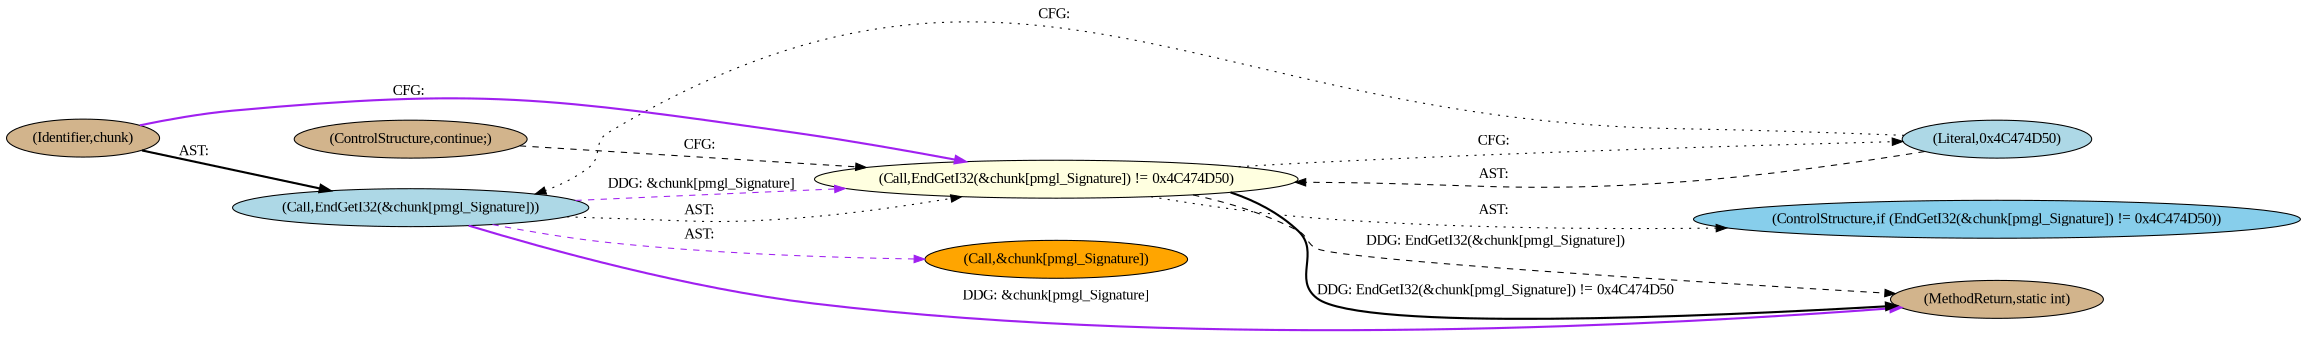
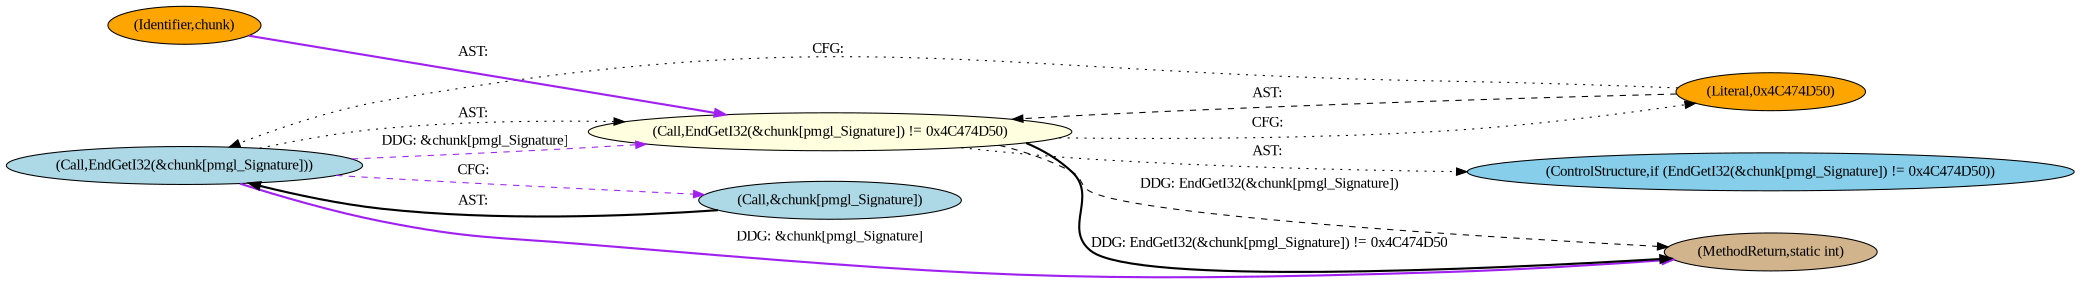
edge "(Identifier,chunk)" -> "(Call,EndGetI32(&chunk[pmgl_Signature]) != 0x4C474D50)": label "CFG: " -> "AST: "
node "(Identifier,chunk)": fillcolor tan -> orange
node "(ControlStructure,continue;)": removed
node "(Literal,0x4C474D50)": fillcolor lightblue -> orange
edge "(Identifier,chunk)" -> "(Call,EndGetI32(&chunk[pmgl_Signature]))": now "(Call,&chunk[pmgl_Signature])" -> "(Call,EndGetI32(&chunk[pmgl_Signature]))"
edge "(Call,EndGetI32(&chunk[pmgl_Signature]))" -> "(Call,&chunk[pmgl_Signature])": label "AST: " -> "CFG: "
node "(Call,&chunk[pmgl_Signature])": fillcolor orange -> lightblue
